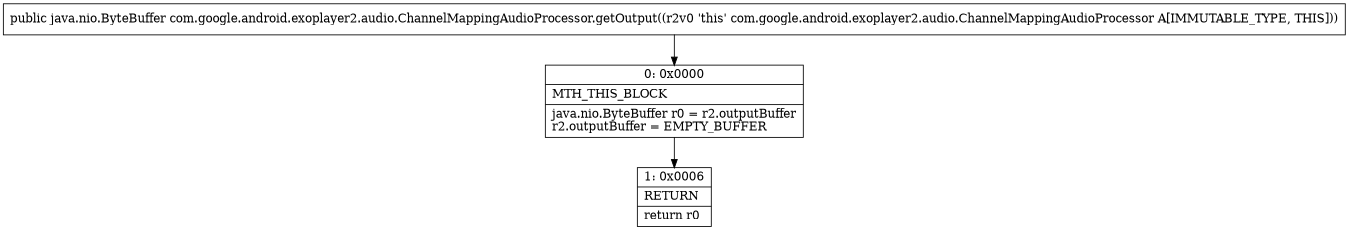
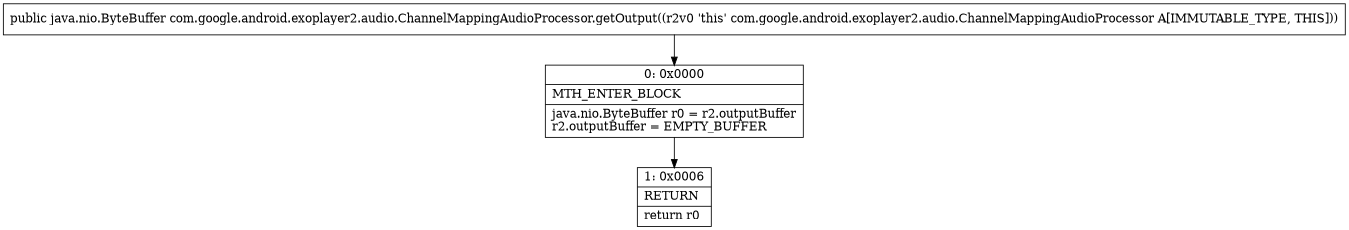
node "0: 0x0000": text "MTH_THIS_BLOCK" -> "MTH_ENTER_BLOCK"
